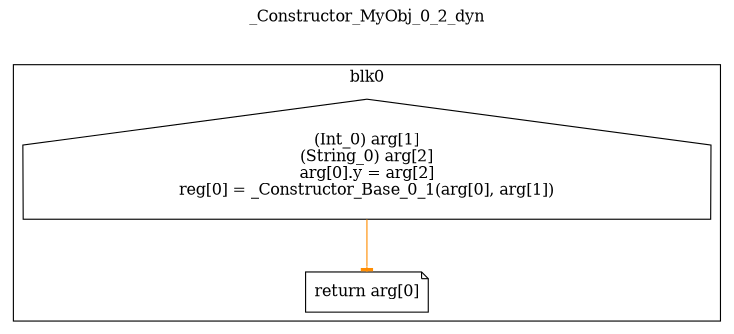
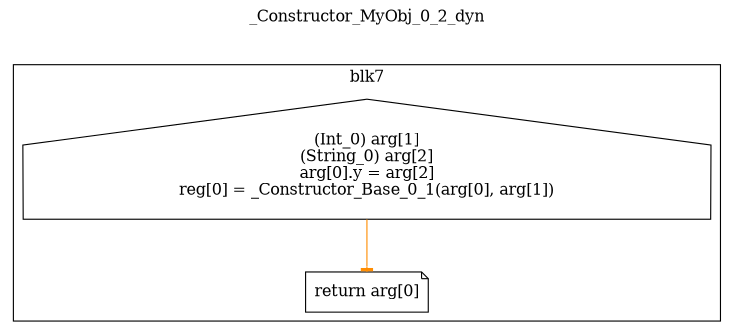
cluster "blk0": label "blk0" -> "blk7"
